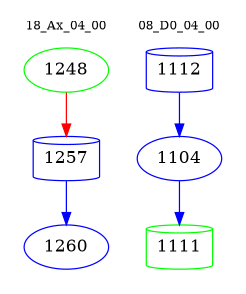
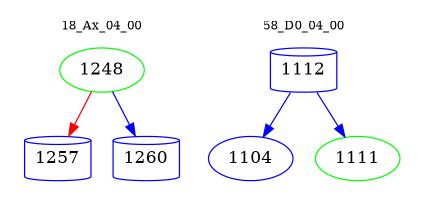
cluster "08_D0_04_00": label "08_D0_04_00" -> "58_D0_04_00"
edge "1257" -> "1260": now "1248" -> "1260"
edge "1104" -> "1111": now "1112" -> "1111"
node "1260": shape ellipse -> cylinder
node "1111": shape cylinder -> ellipse
